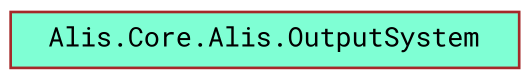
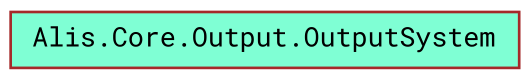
node "Alis.Core.Alis.OutputSystem": label "Alis.Core.Alis.OutputSystem" -> "Alis.Core.Output.OutputSystem"
